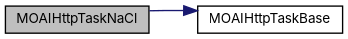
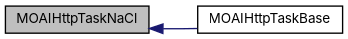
edge "MOAIHttpTaskNaCl" -> "MOAIHttpTaskBase": reversed
